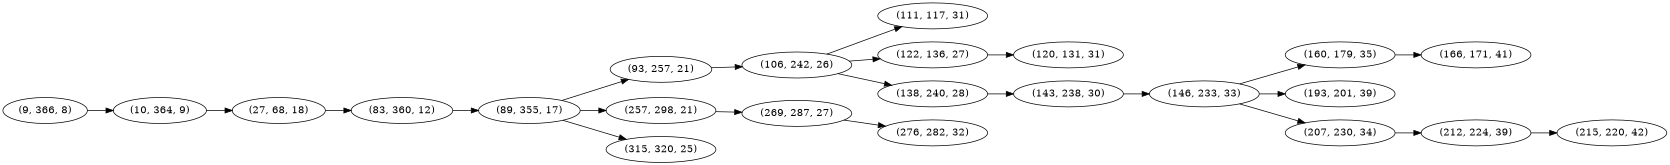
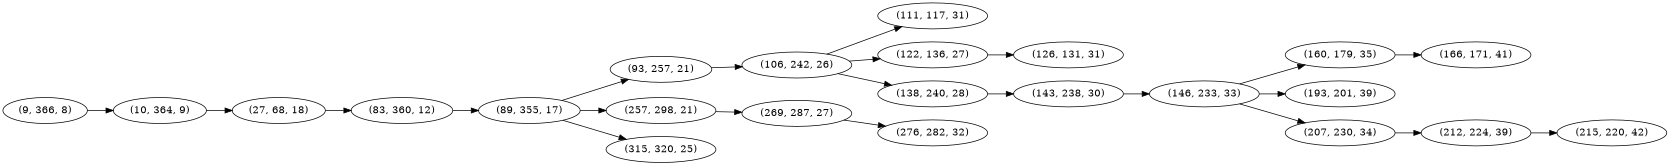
node "(120, 131, 31)": label "(120, 131, 31)" -> "(126, 131, 31)"
